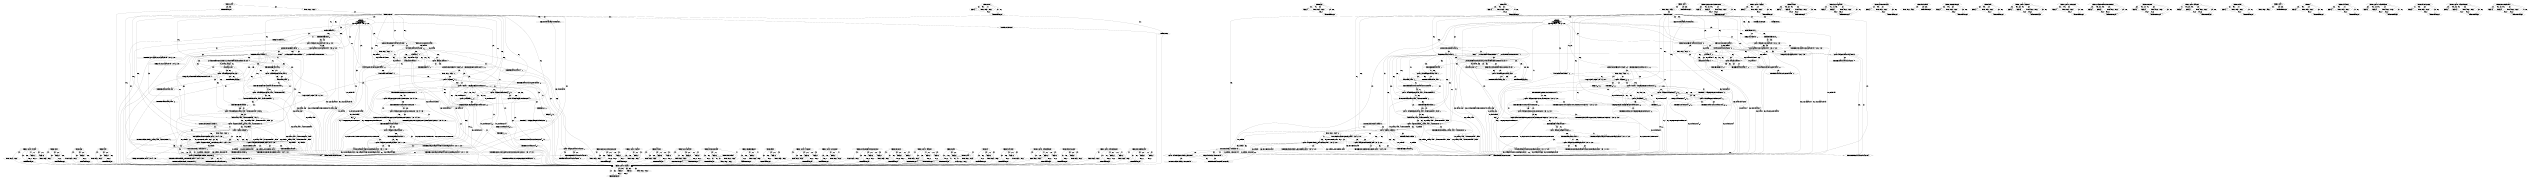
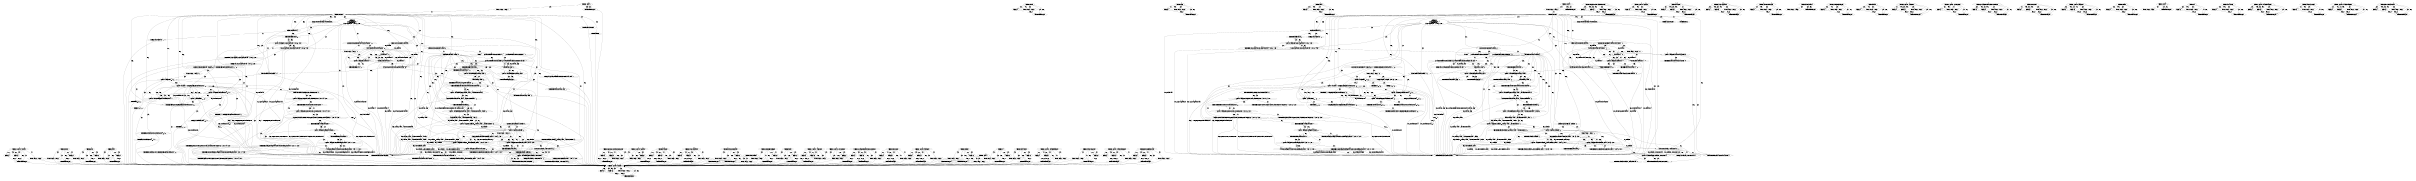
node "<(LITERAL,this,ScriptWrappable::init(this))<SUB>87</SUB>>": removed
node "<(LOCAL,unsigned i: unsigned)<SUB>106</SUB>>": removed
